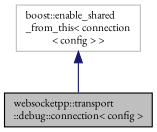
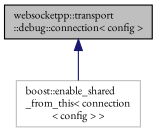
edge "websocketpp::transport ::debug::connection< config >" -> "boost::enable_shared _from_this< connection < config > >": reversed
